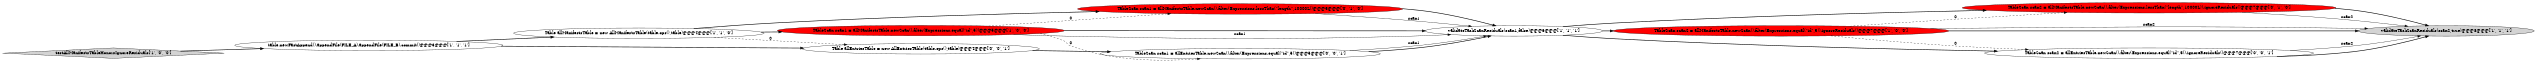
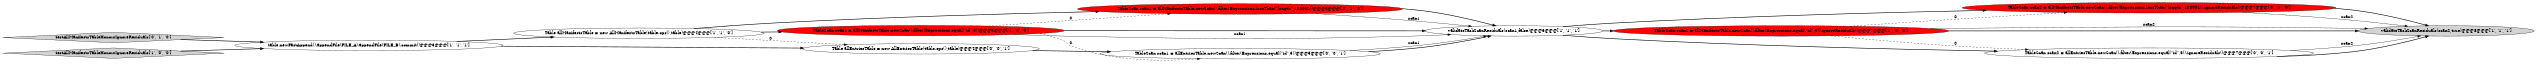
node "testAllManifestsTableHonorsIgnoreResiduals['0', '1', '0']": added
